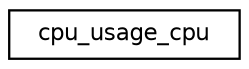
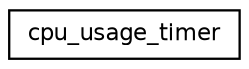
node "cpu_usage_cpu": label "cpu_usage_cpu" -> "cpu_usage_timer"
